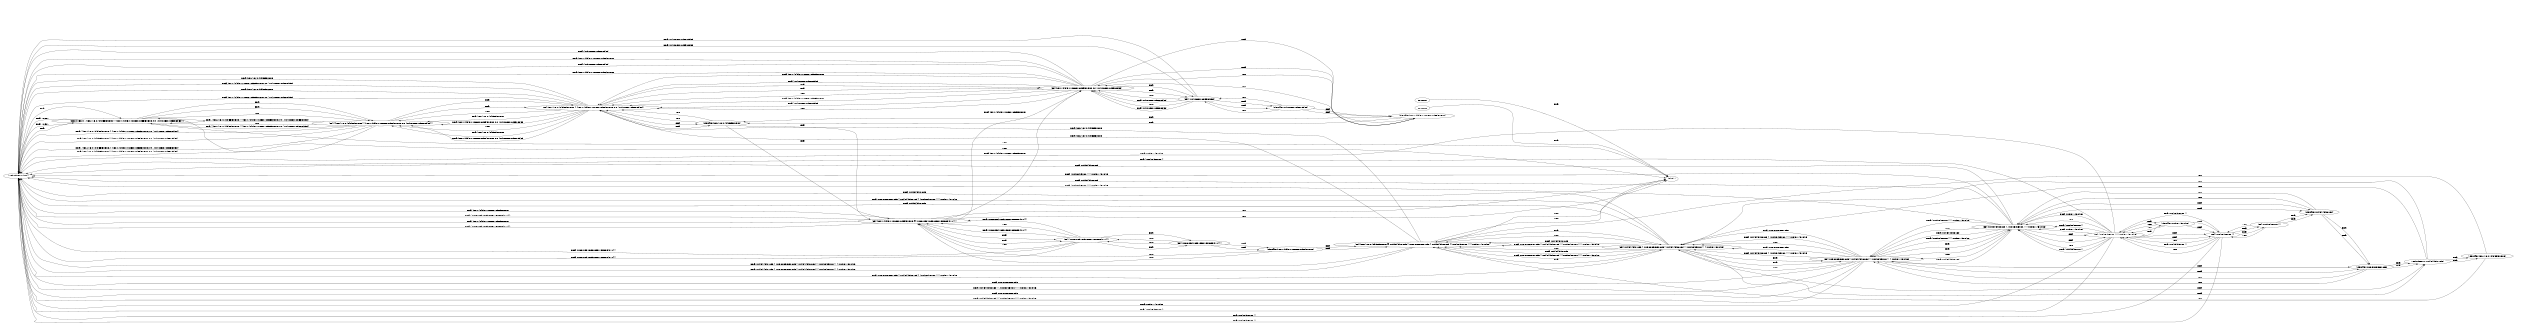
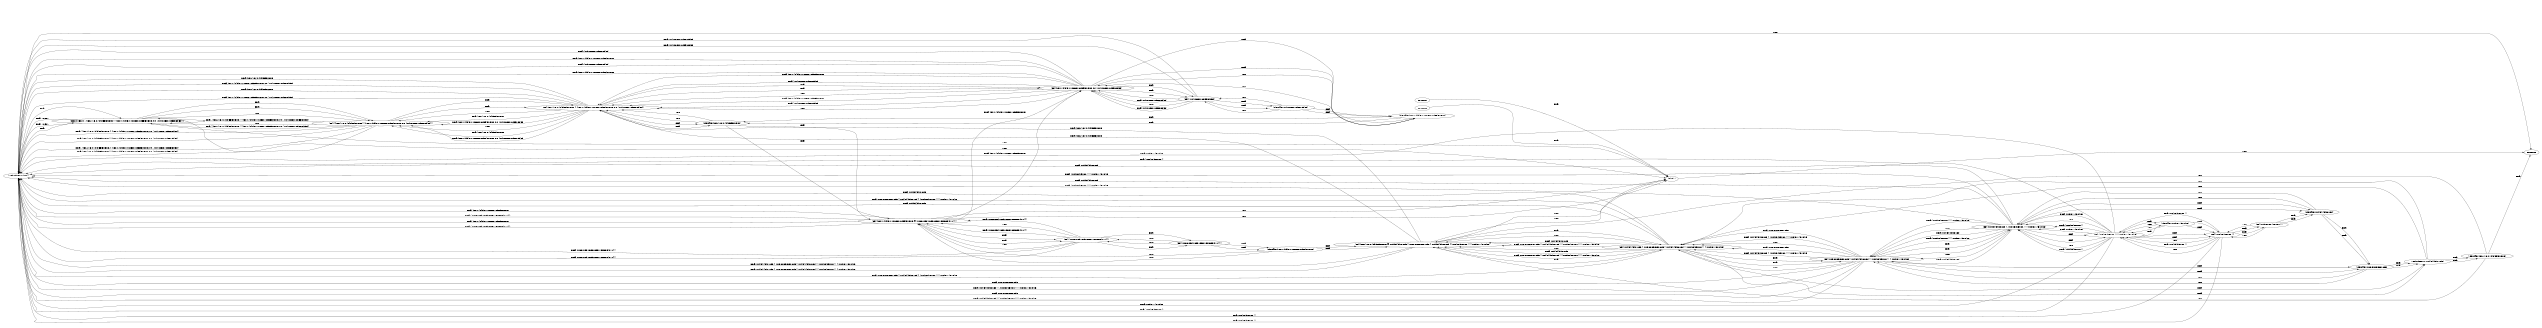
node "1000100": added
node "(Call,m_size.isEmpty())": label "(Call,m_size.isEmpty())" -> "(Call,m_isEmpty.isEmpty())"
